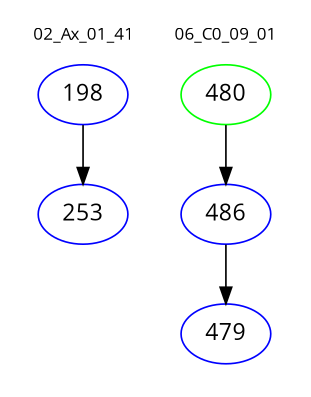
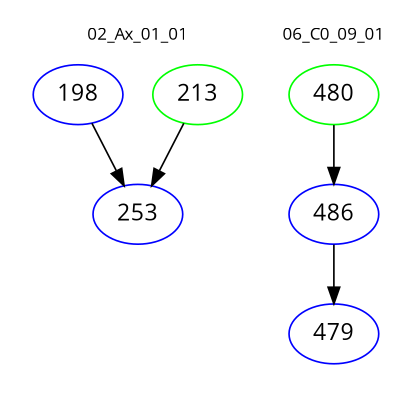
cluster "02_Ax_01_41": label "02_Ax_01_41" -> "02_Ax_01_01"
node "213": added
